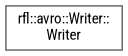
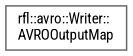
node "rfl::avro::Writer:: Writer": label "rfl::avro::Writer:: Writer" -> "rfl::avro::Writer:: AVROOutputMap"
